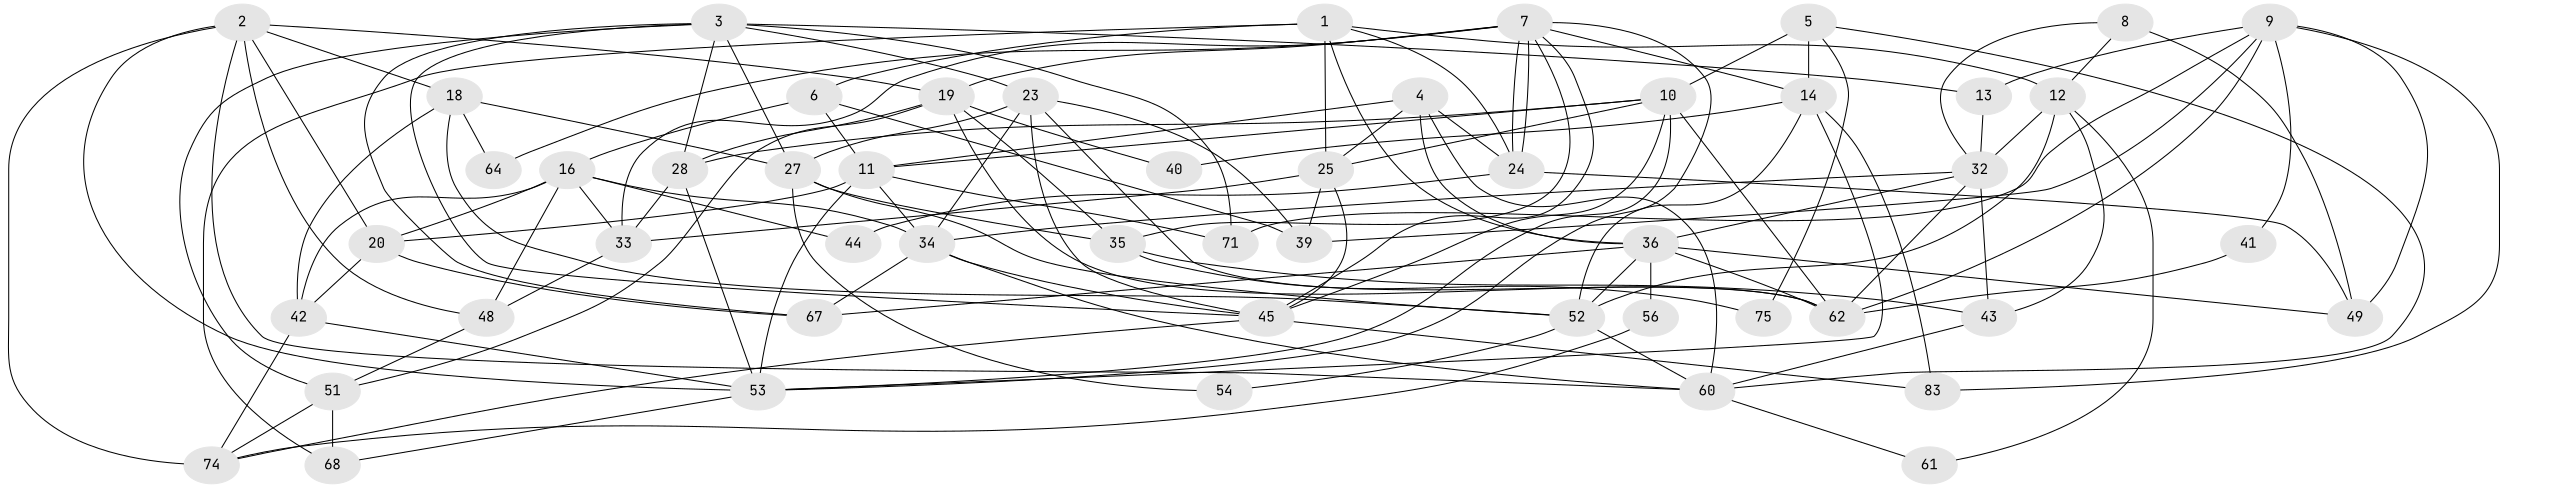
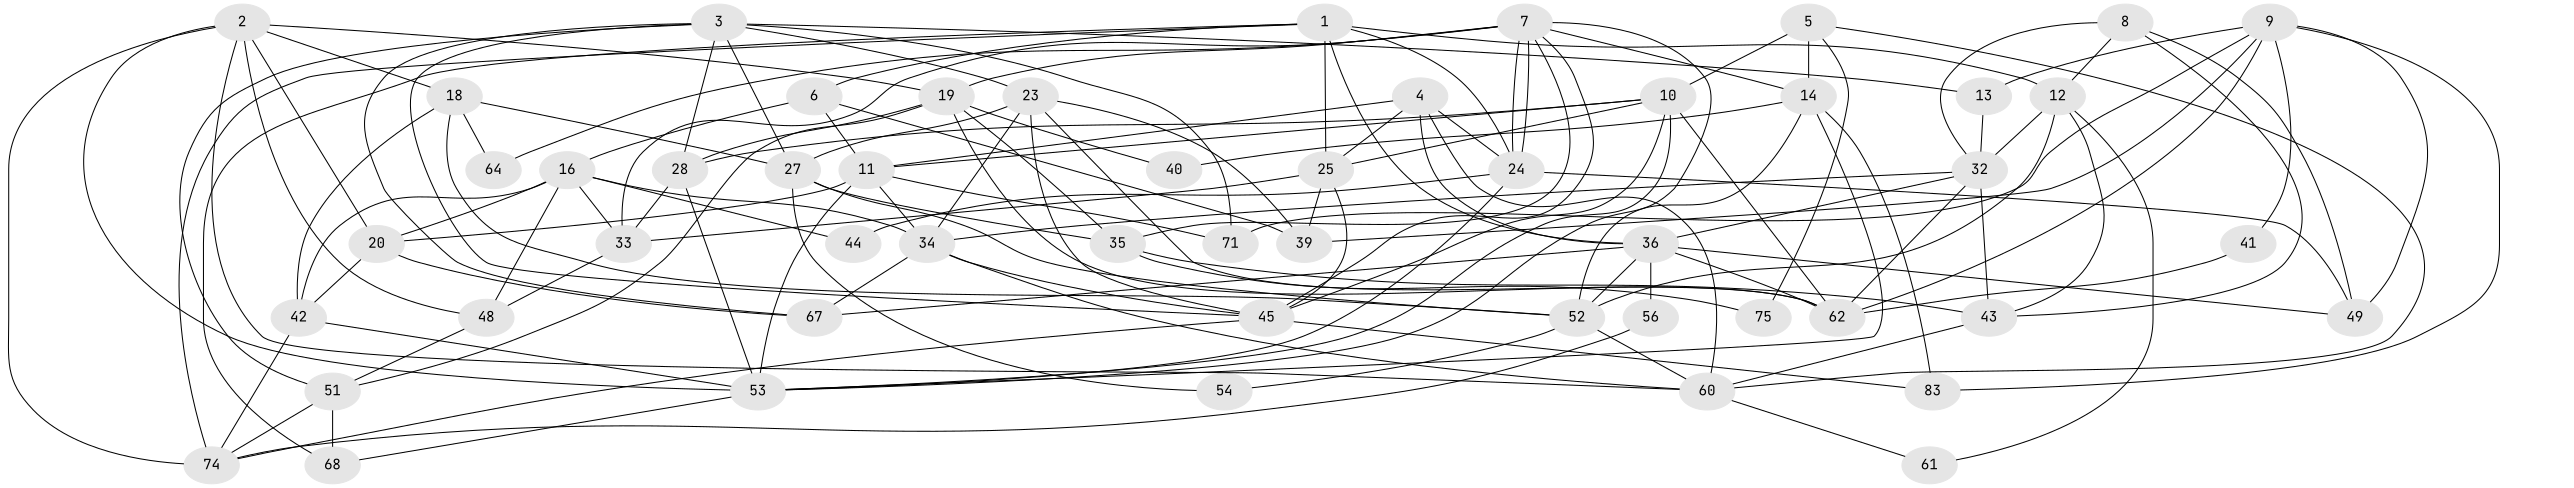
edge "1" -- "74": added
edge "8" -- "43": added
edge "24" -- "53": added
